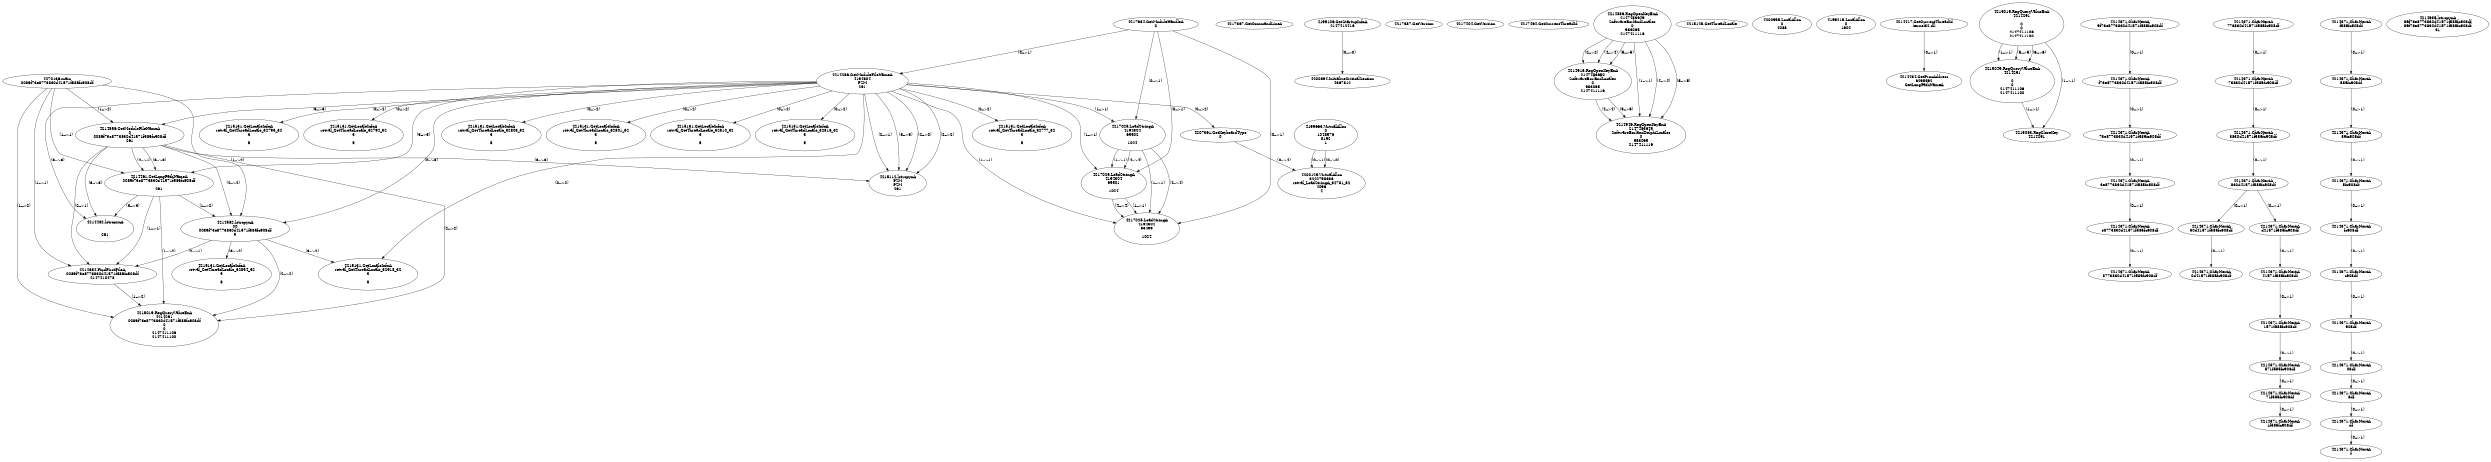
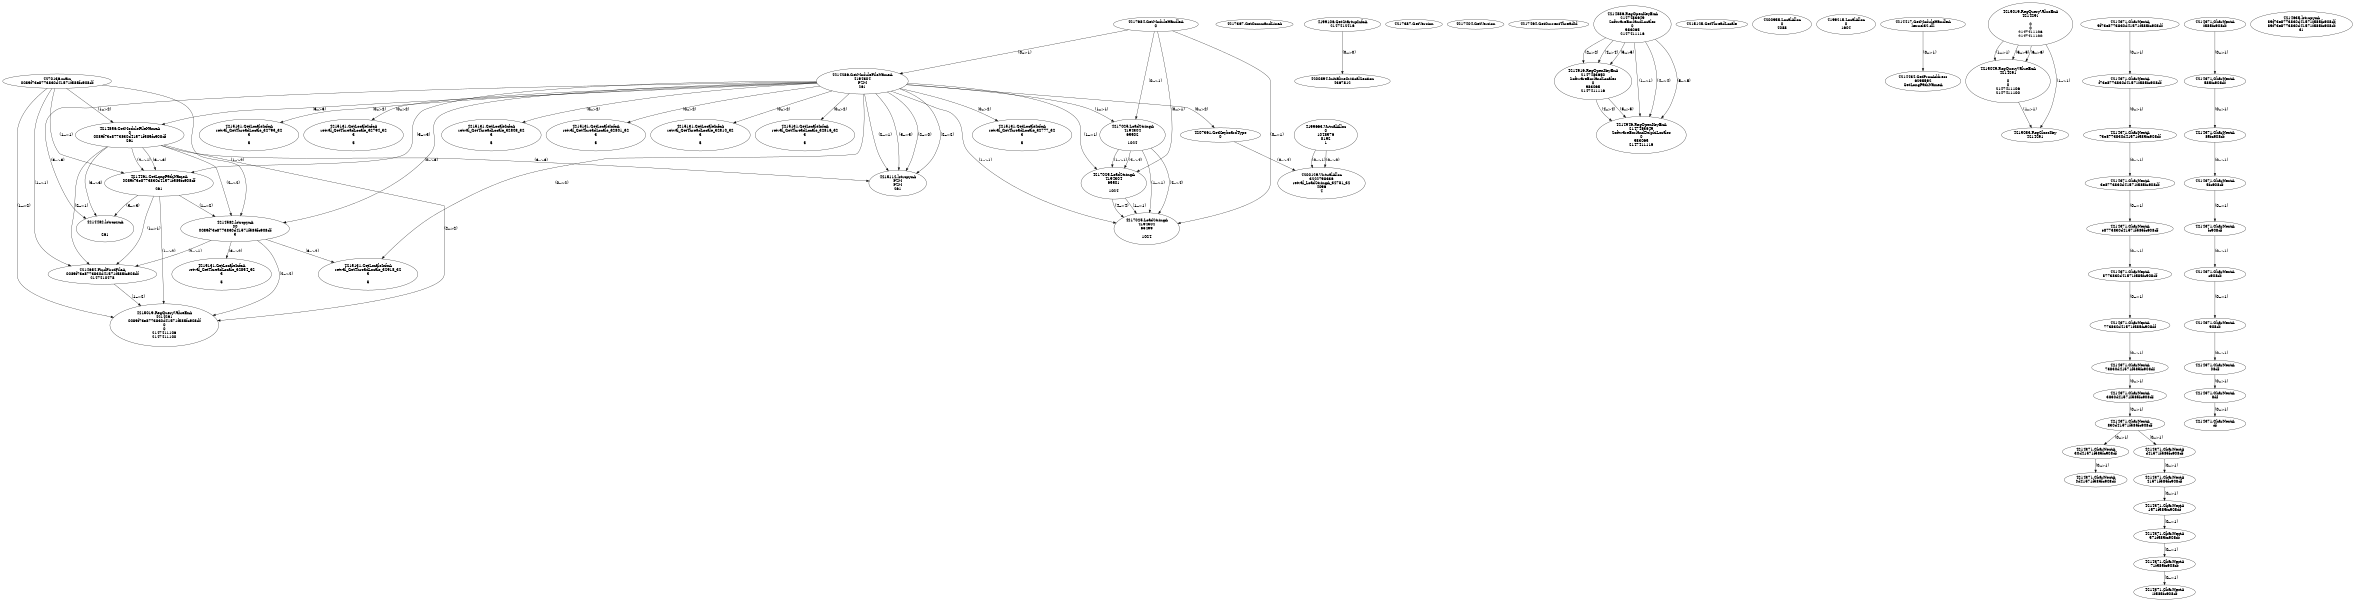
node "4214417.GetCurrentThreadId kernel32.dll": label "4214417.GetCurrentThreadId kernel32.dll" -> "4214417.GetModuleHandleA kernel32.dll"
edge "4214371.CharNextA 8773830d41571f585fc908df" -> "4214371.CharNextA 773830d41571f585fc908df": added, label "(0-->1)"
node "4214371.CharNextA f": removed
